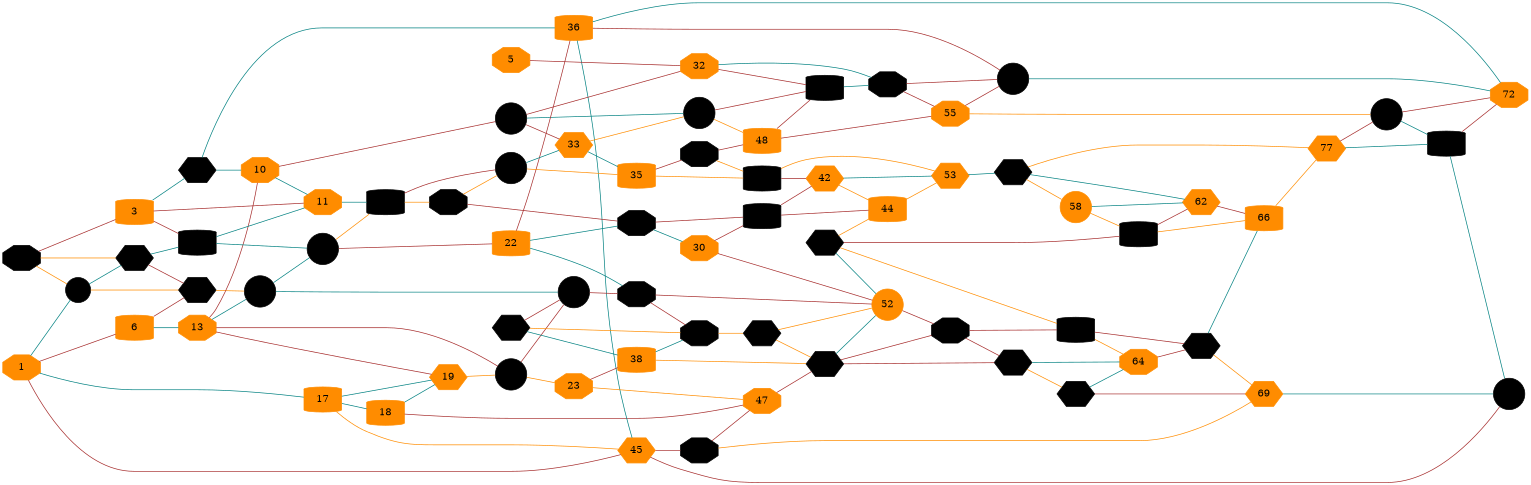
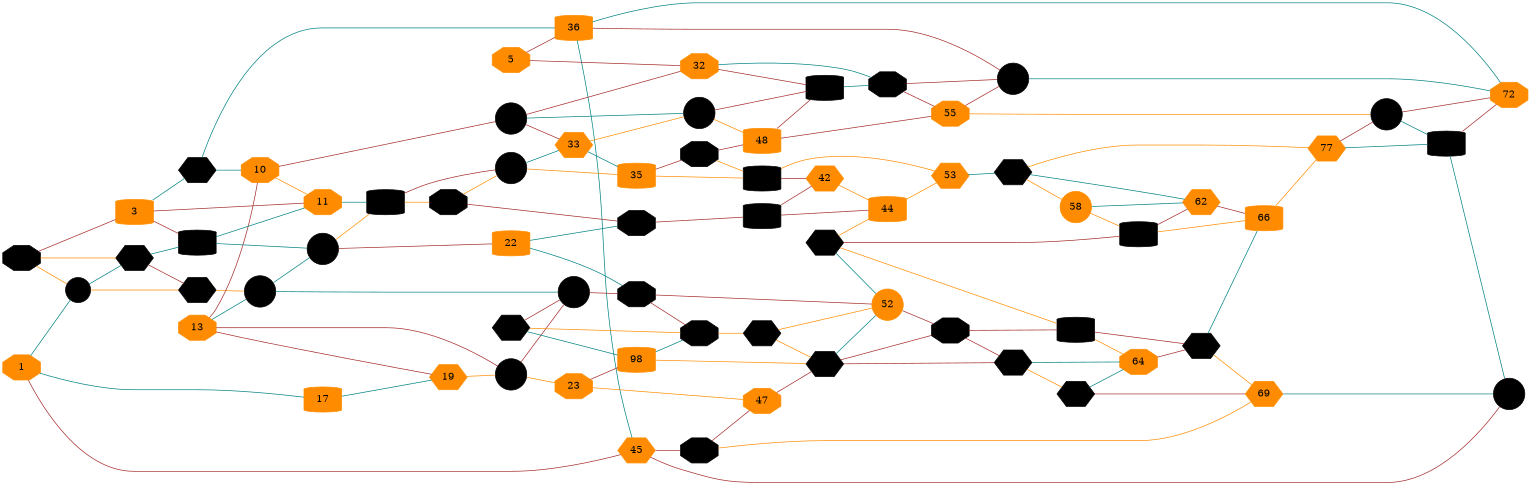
edge "36" -- "22": now "36" -- "5"
edge "53" -- "42": removed
edge "10" -- "11": color teal -> darkorange
node "30": removed
node "6": removed
node "38": label "38" -> "98"
node "18": removed
edge "17" -- "45": removed
